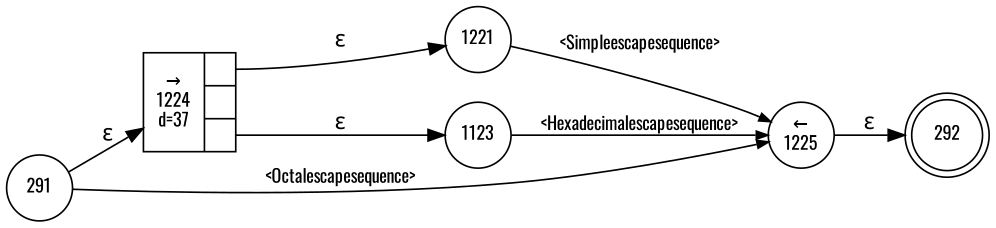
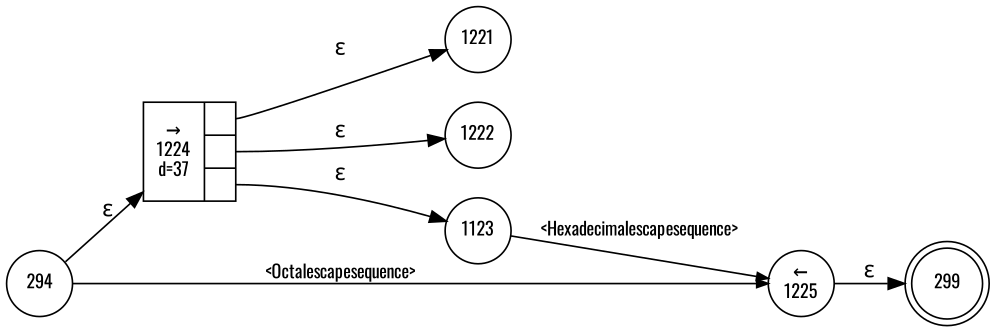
edge "1221" -> "← 1225": removed, label "<Simpleescapesequence>"
node "1222": added
node "292": label "292" -> "299"
node "291": label "291" -> "294"
